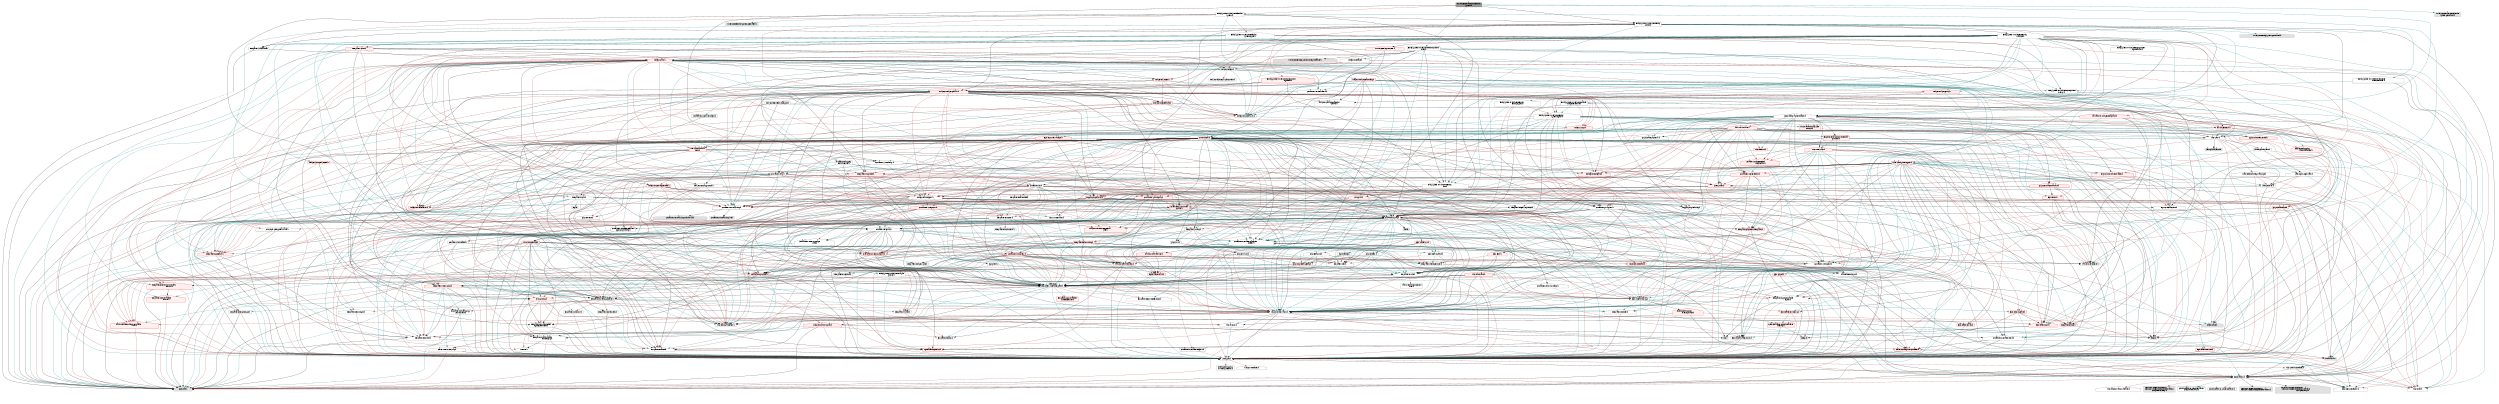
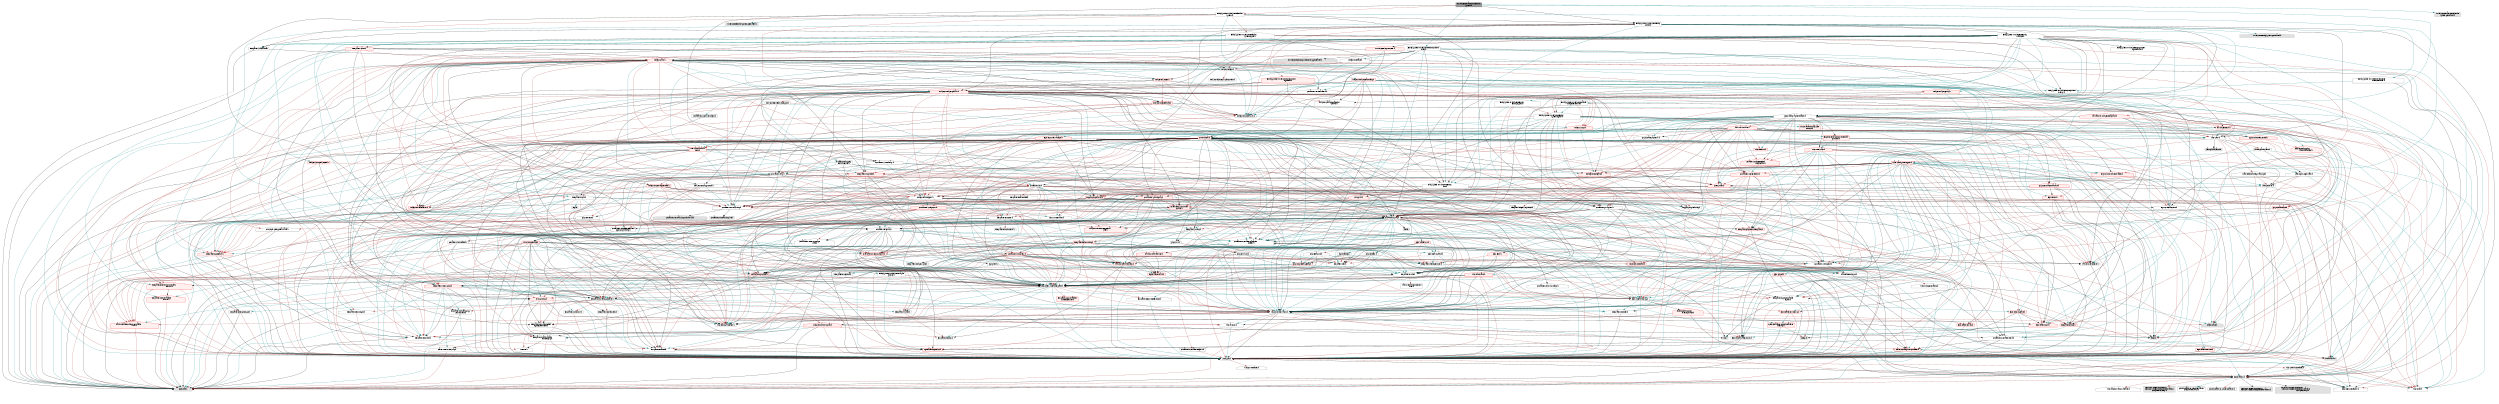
node "MovieSceneDecompositionQuery.initializer.h": label "MovieSceneDecompositionQuery.initializer.h" -> "MovieSceneDecompositionQuery.generated.h"
edge "Templates/Tuple.h" -> "Delegates/IntegerSequence.h": removed
node "Misc/StringFormatArg.h": added
node "ProfilingDebugging /UMemoryDefines.h": removed
